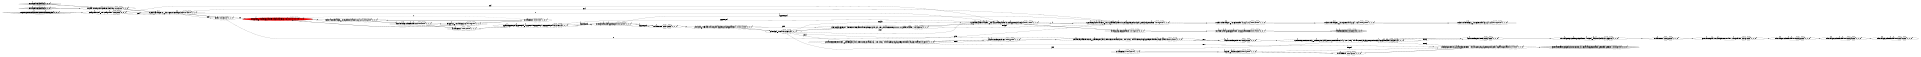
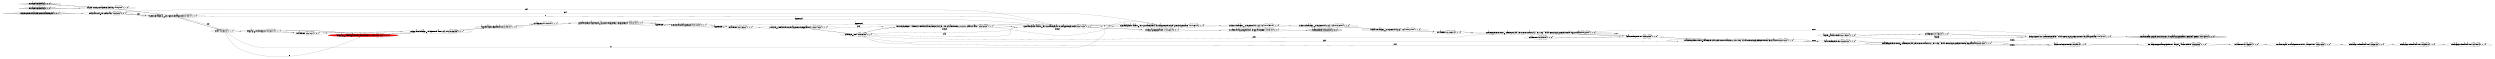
edge "amNodeManager.nodeHeartbeat(true)@@@9@@@['1', '1', '1']" -> "RMApp app = rm.submitApp(1024)@@@6@@@['1', '1', '1']": now "rm.start()@@@5@@@['1', '1', '1']" -> "RMApp app = rm.submitApp(1024)@@@6@@@['1', '1', '1']"
node "rm.drainEvents()@@@22@@@['1', '1', '0']": added
node "rm.drainEvents()@@@36@@@['1', '1', '0']": shape diamond -> ellipse
edge "rm.drainEvents()@@@41@@@['1', '1', '0']" -> "assigned = allocator.schedule()@@@42@@@['1', '1', '0']": now "rm.drainEvents()@@@41@@@['1', '1', '0']" -> "allocator.sendRequest(event1)@@@26@@@['1', '1', '0']"
